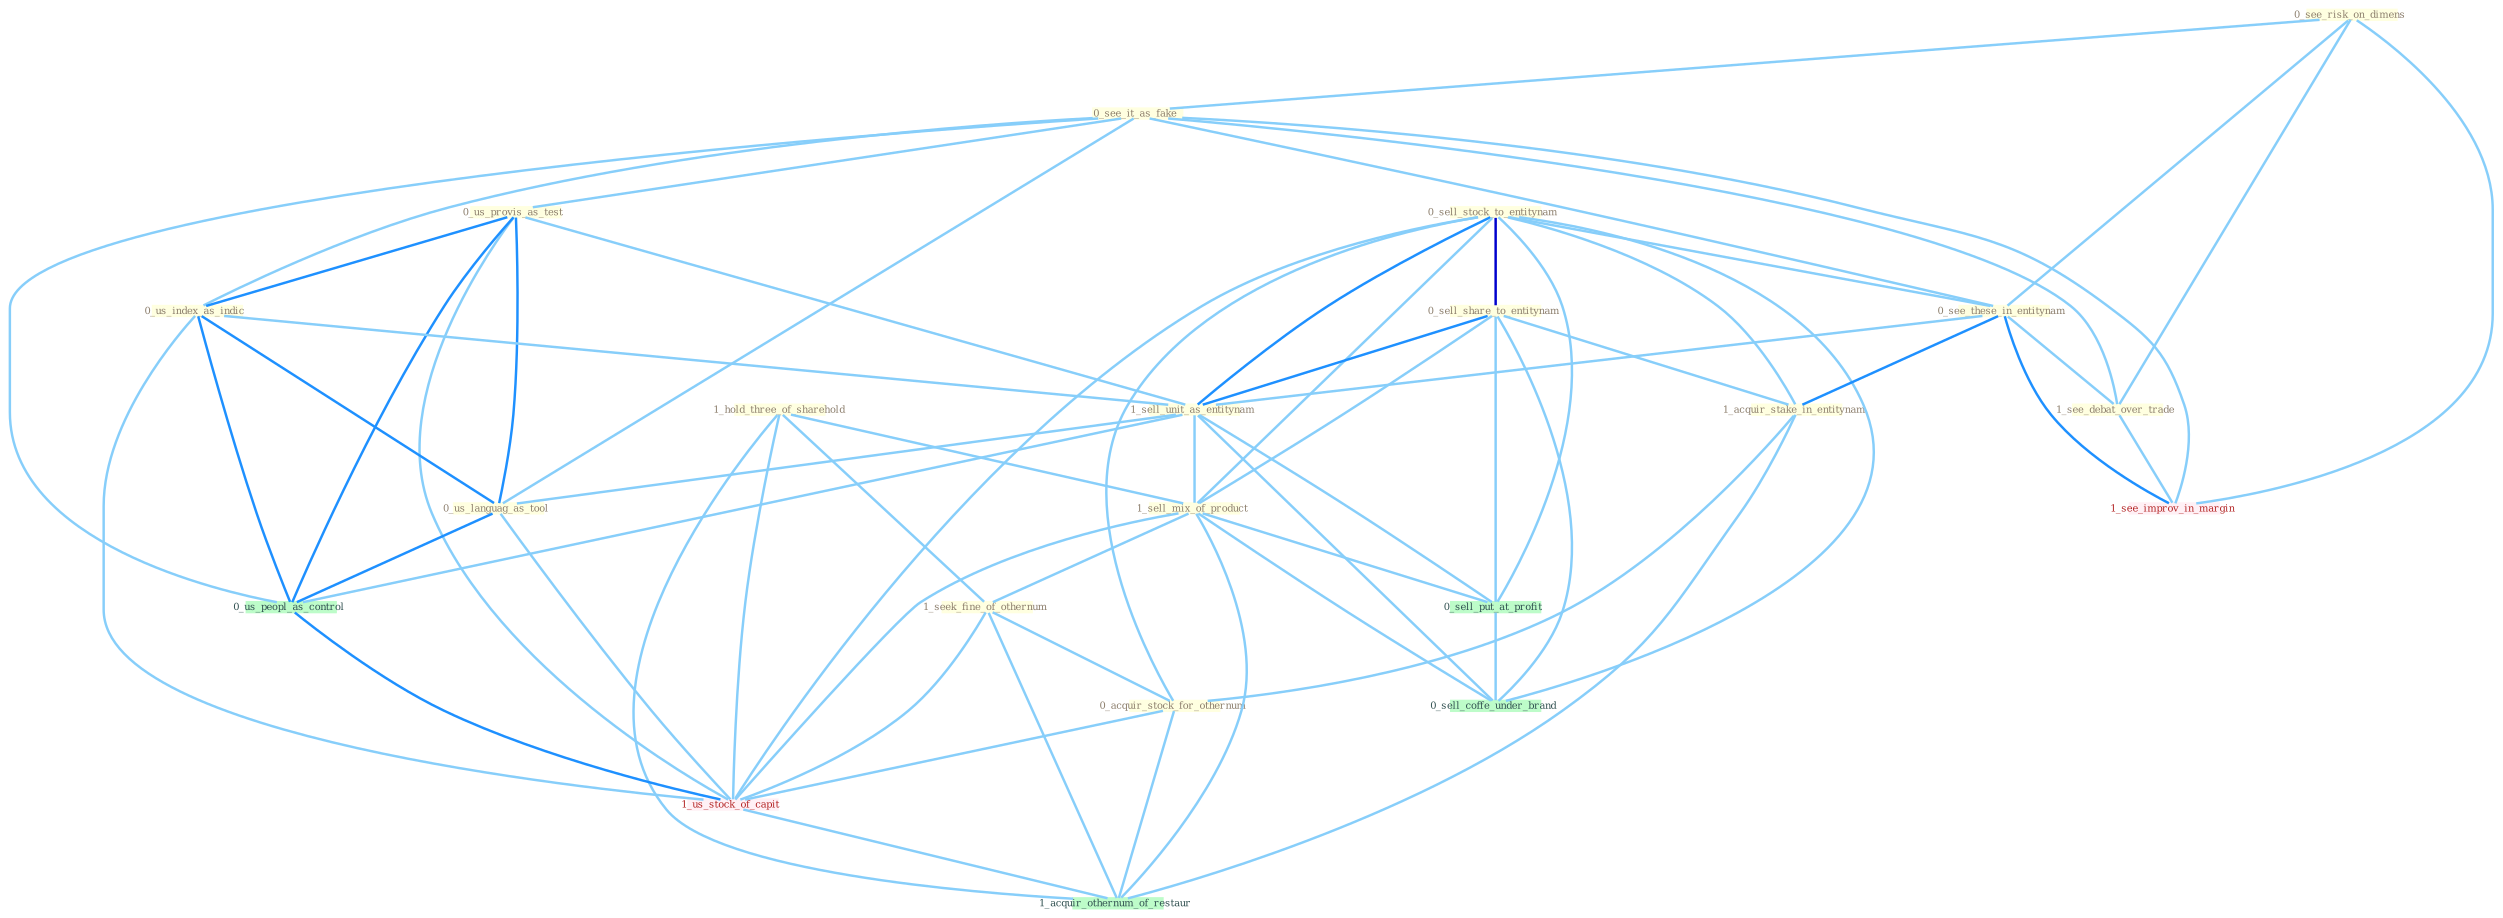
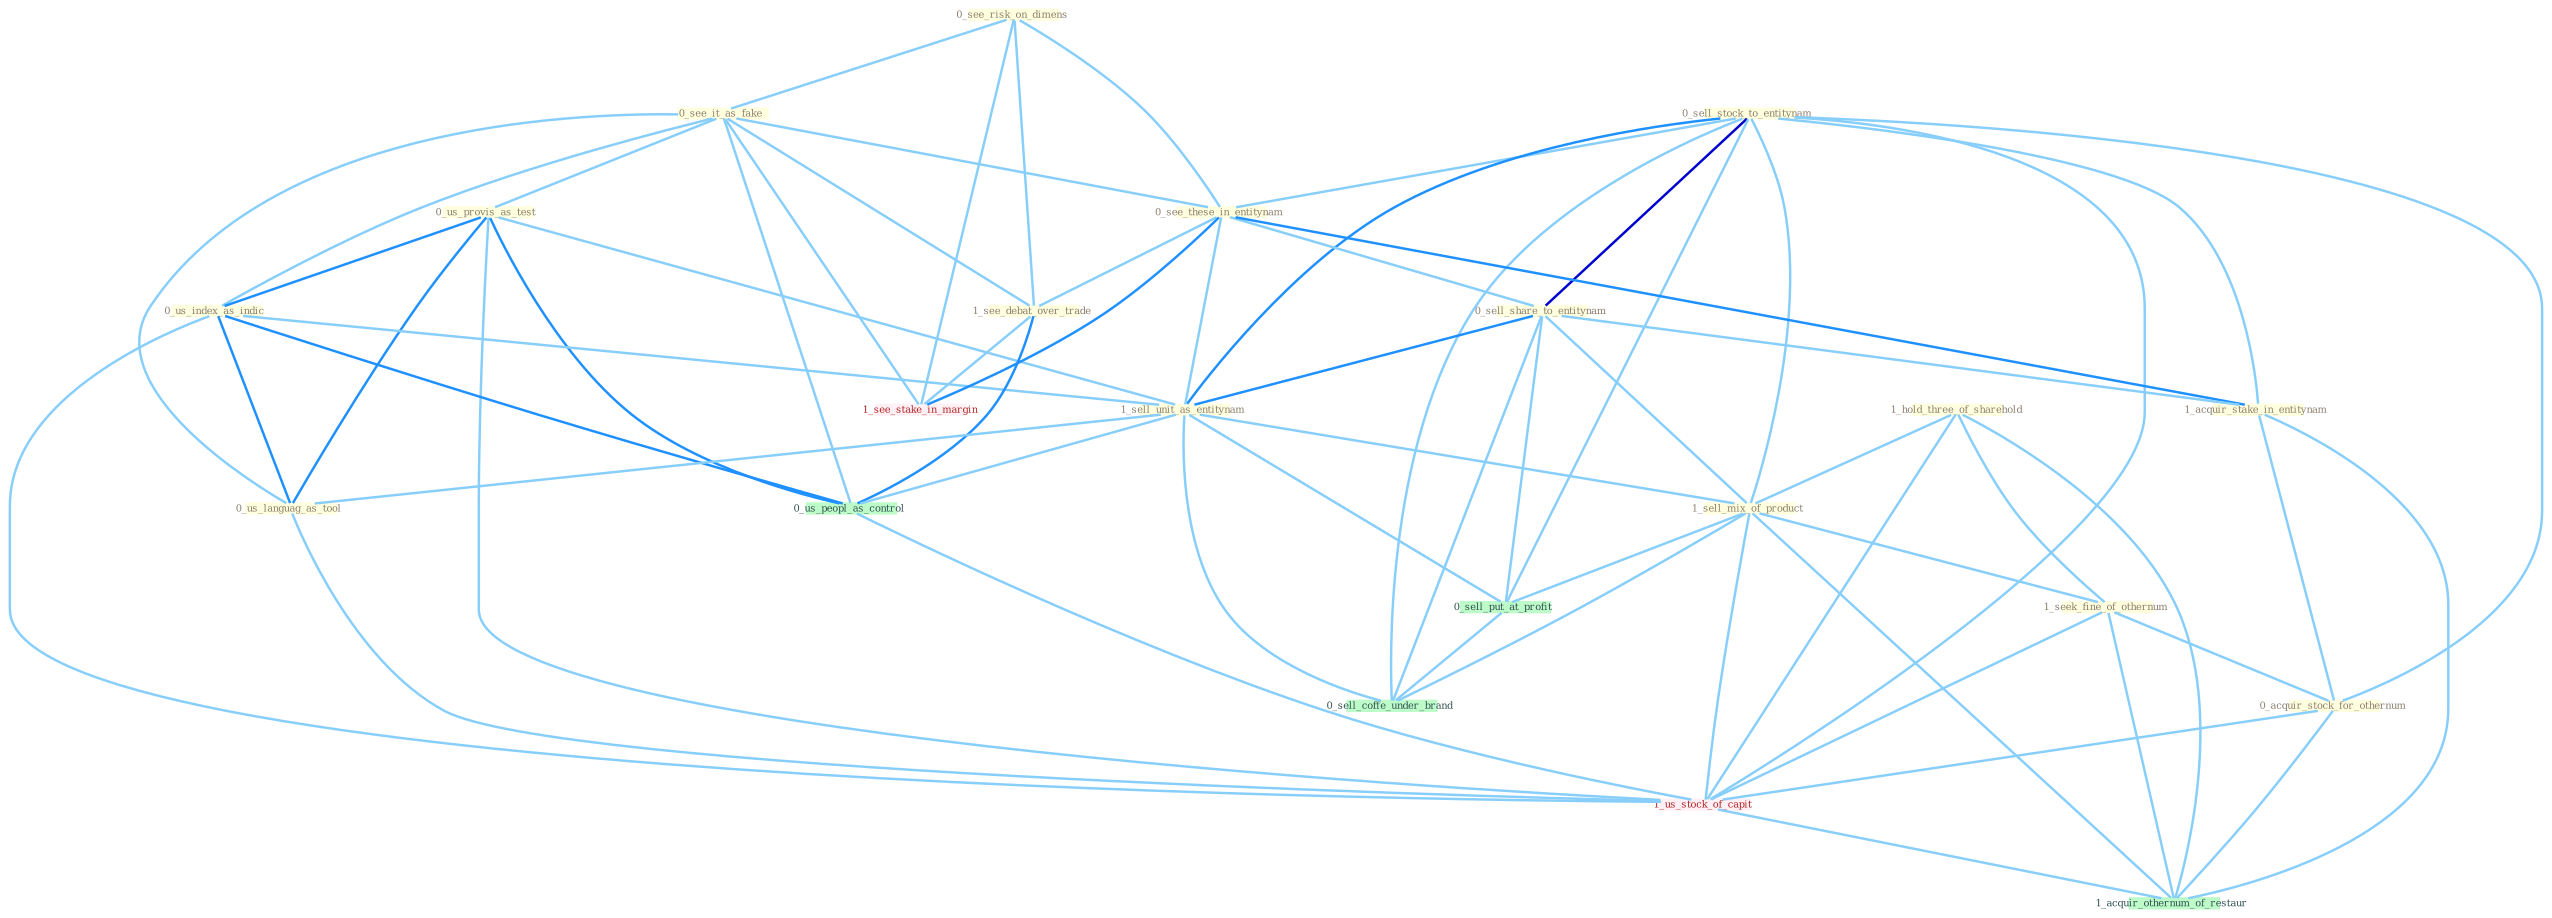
edge "0_see_these_in_entitynam" -- "0_sell_share_to_entitynam": added
node "1_see_improv_in_margin": label "1_see_improv_in_margin" -> "1_see_stake_in_margin"
edge "0_us_languag_as_tool" -- "0_us_peopl_as_control": now "1_see_debat_over_trade" -- "0_us_peopl_as_control"
edge "0_us_peopl_as_control" -- "1_us_stock_of_capit": color #1e90ff -> #87cefa
